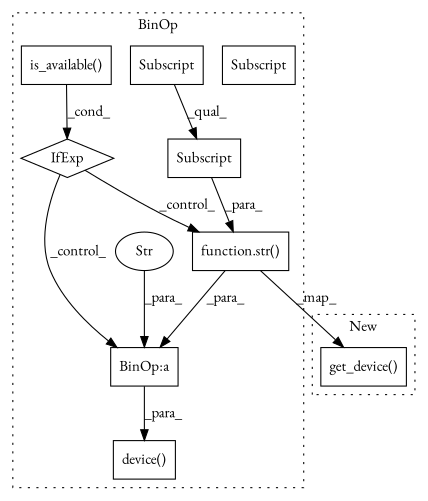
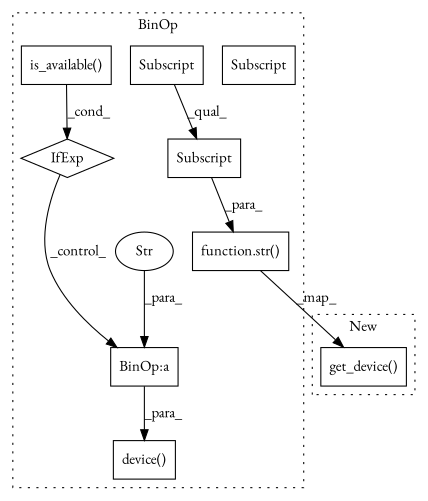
edge "IfExp" -> "function.str()": removed, label "_control_"
edge "function.str()" -> "BinOp:a": removed, label "_para_"
